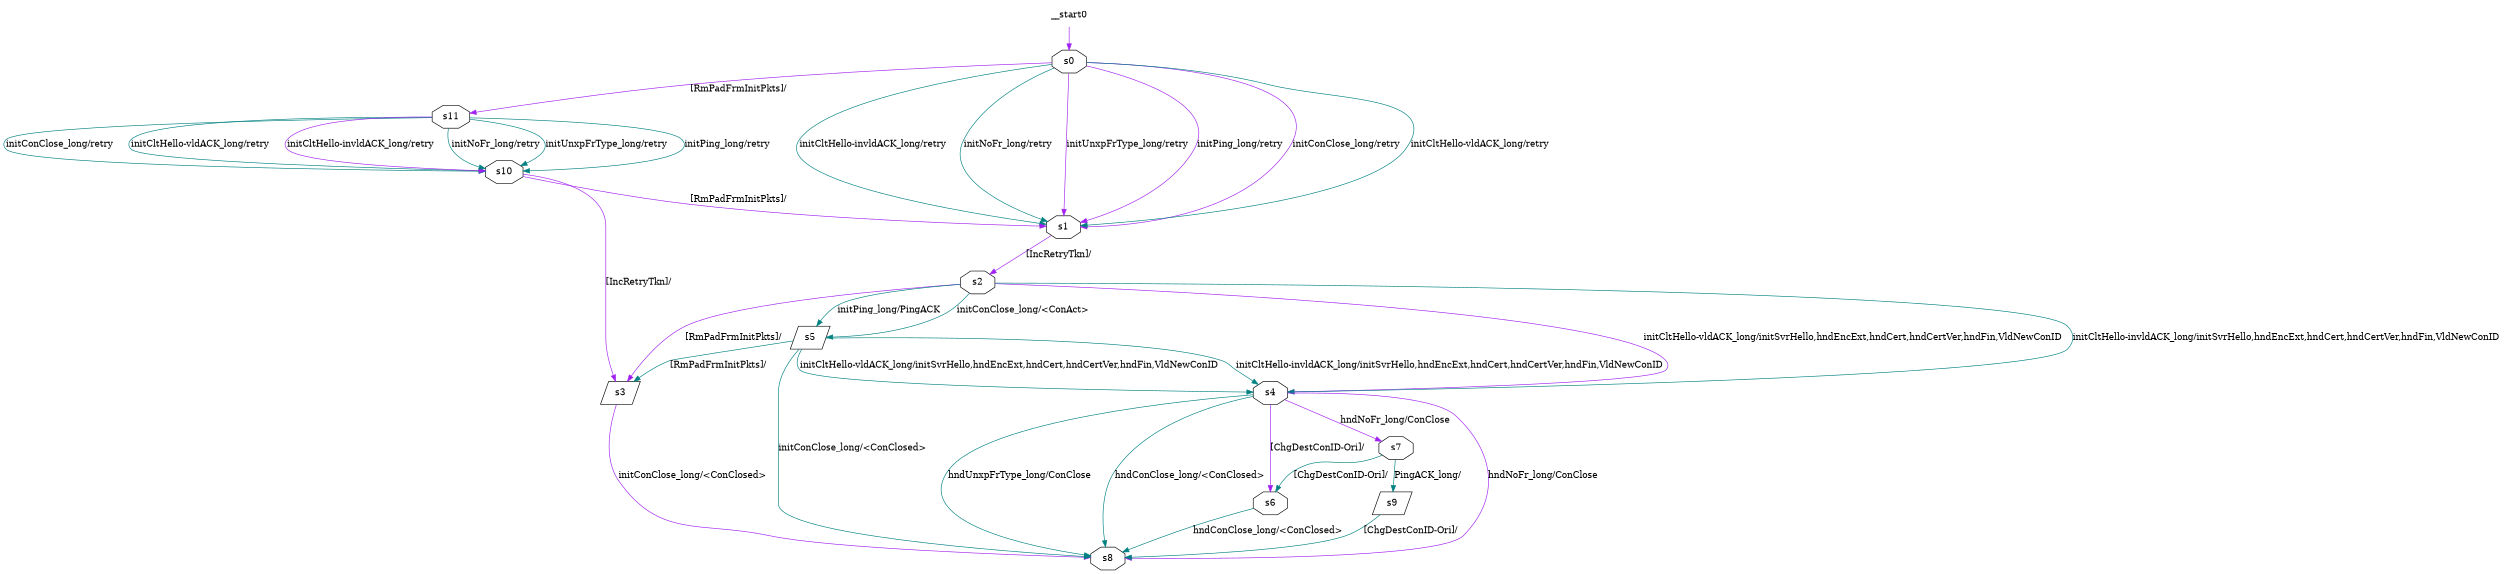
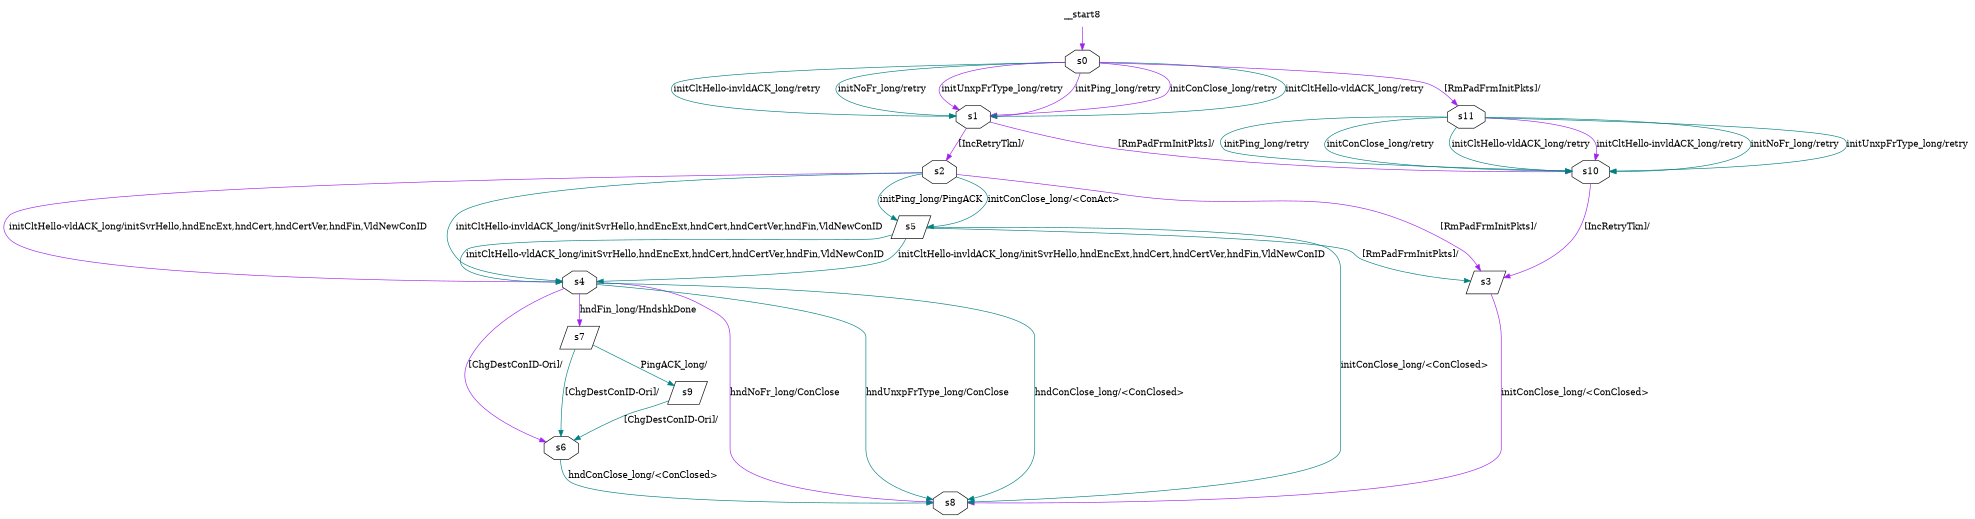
node "__start0": label "__start0" -> "__start8"
edge "s10" -> "s1": reversed
edge "s4" -> "s7": label "hndNoFr_long/ConClose " -> "hndFin_long/HndshkDone "
node "s7": shape octagon -> parallelogram
edge "s9" -> "s8": now "s9" -> "s6"
